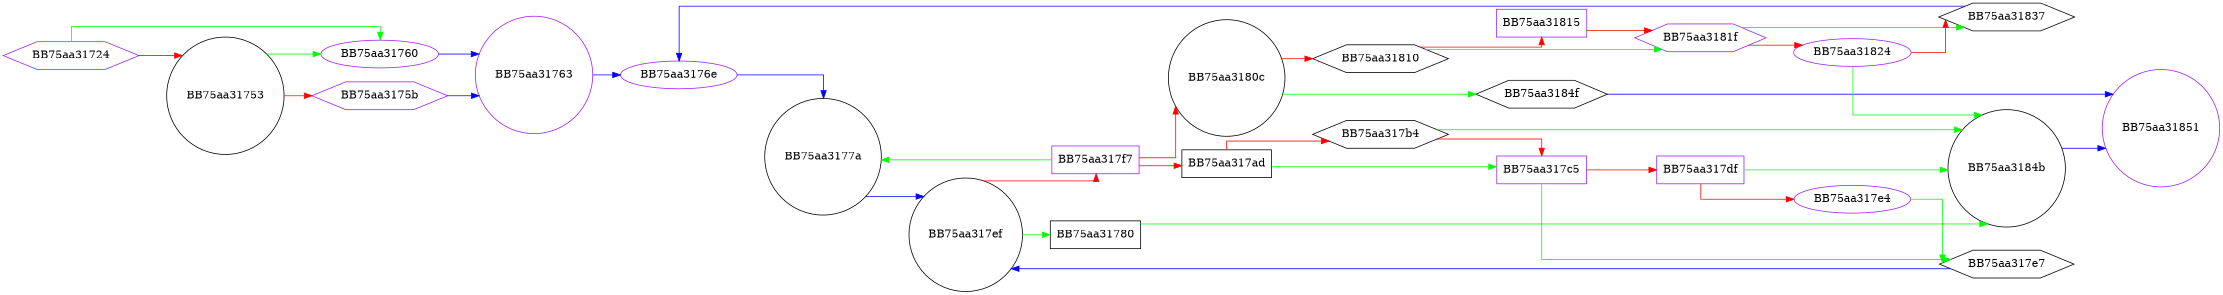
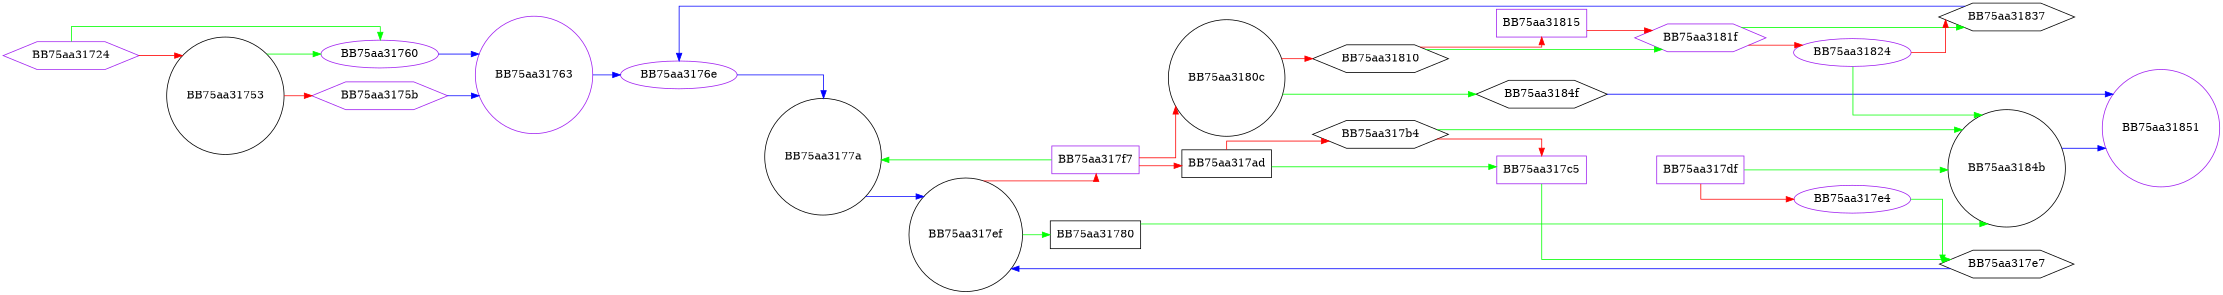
edge "BB75aa317c5" -> "BB75aa317df": removed
